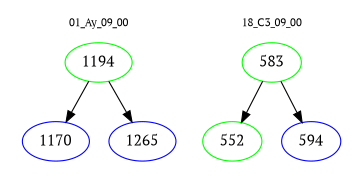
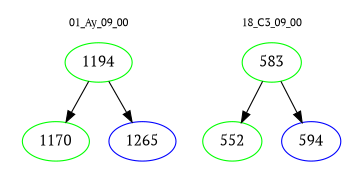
node "1170": color blue -> green
